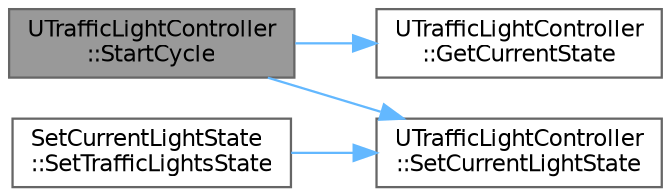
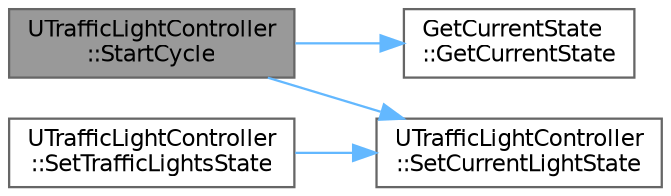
node "UTrafficLightController ::GetCurrentState": label "UTrafficLightController ::GetCurrentState" -> "GetCurrentState ::GetCurrentState"
node "SetCurrentLightState ::SetTrafficLightsState": label "SetCurrentLightState ::SetTrafficLightsState" -> "UTrafficLightController ::SetTrafficLightsState"
